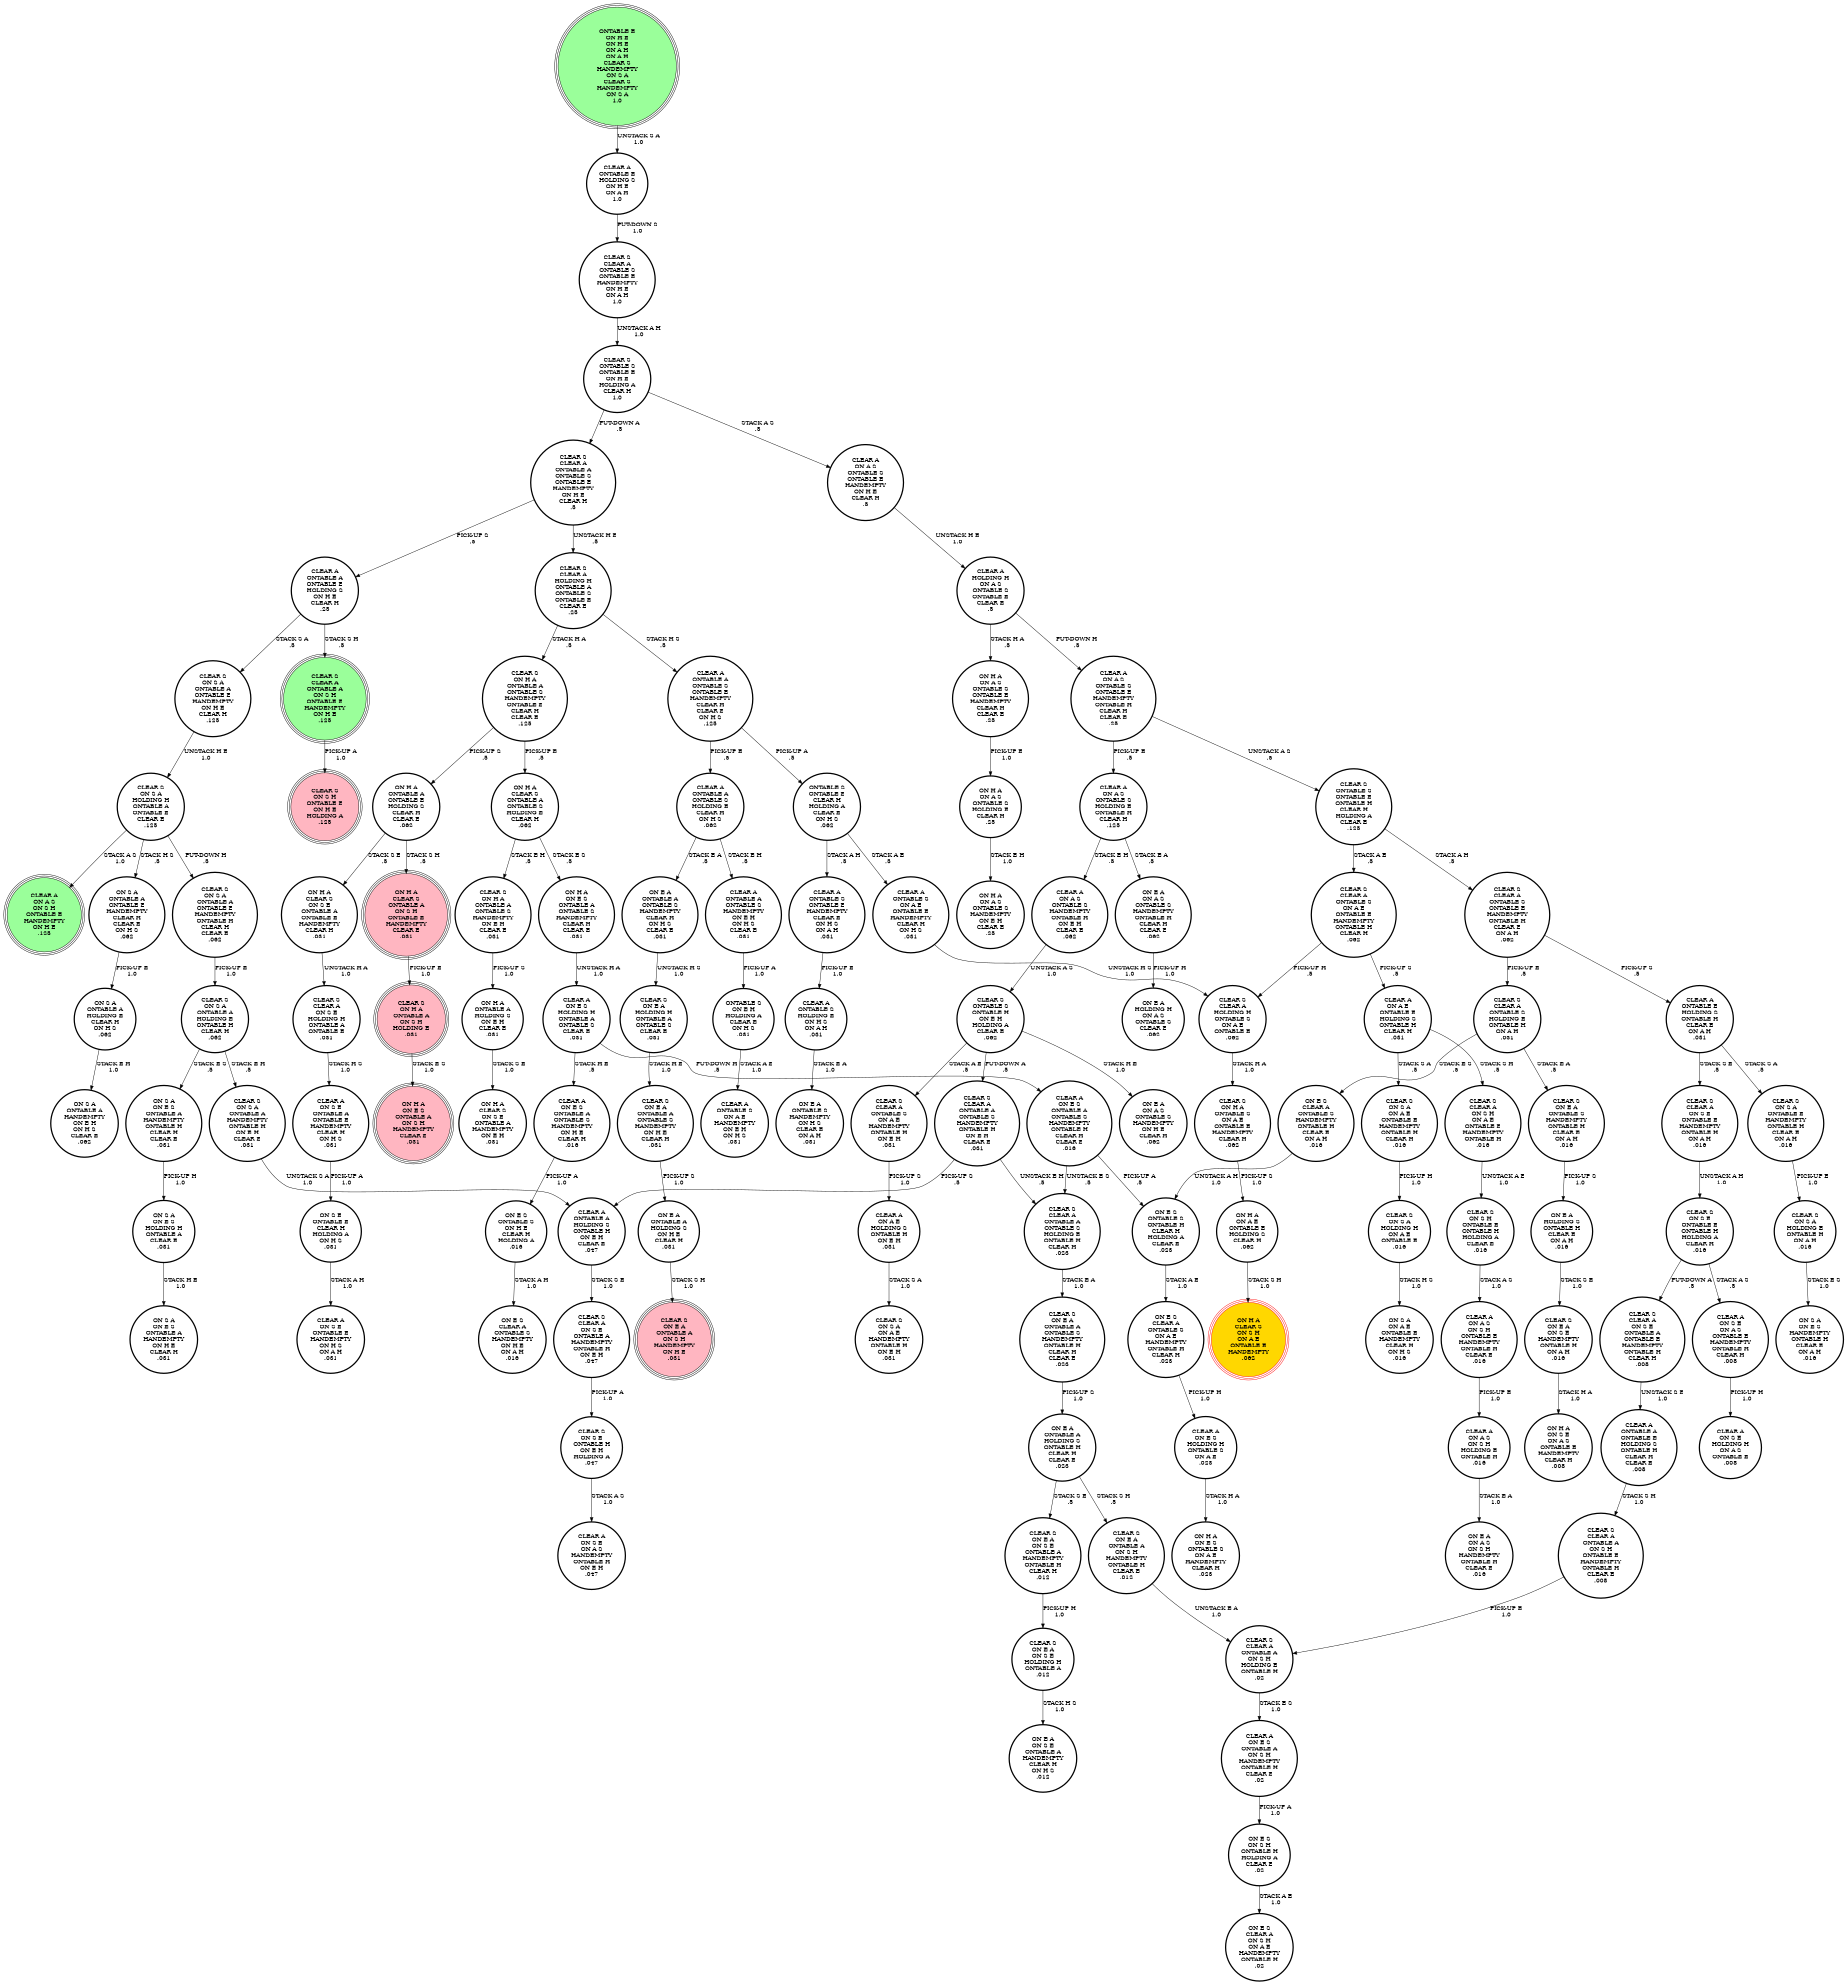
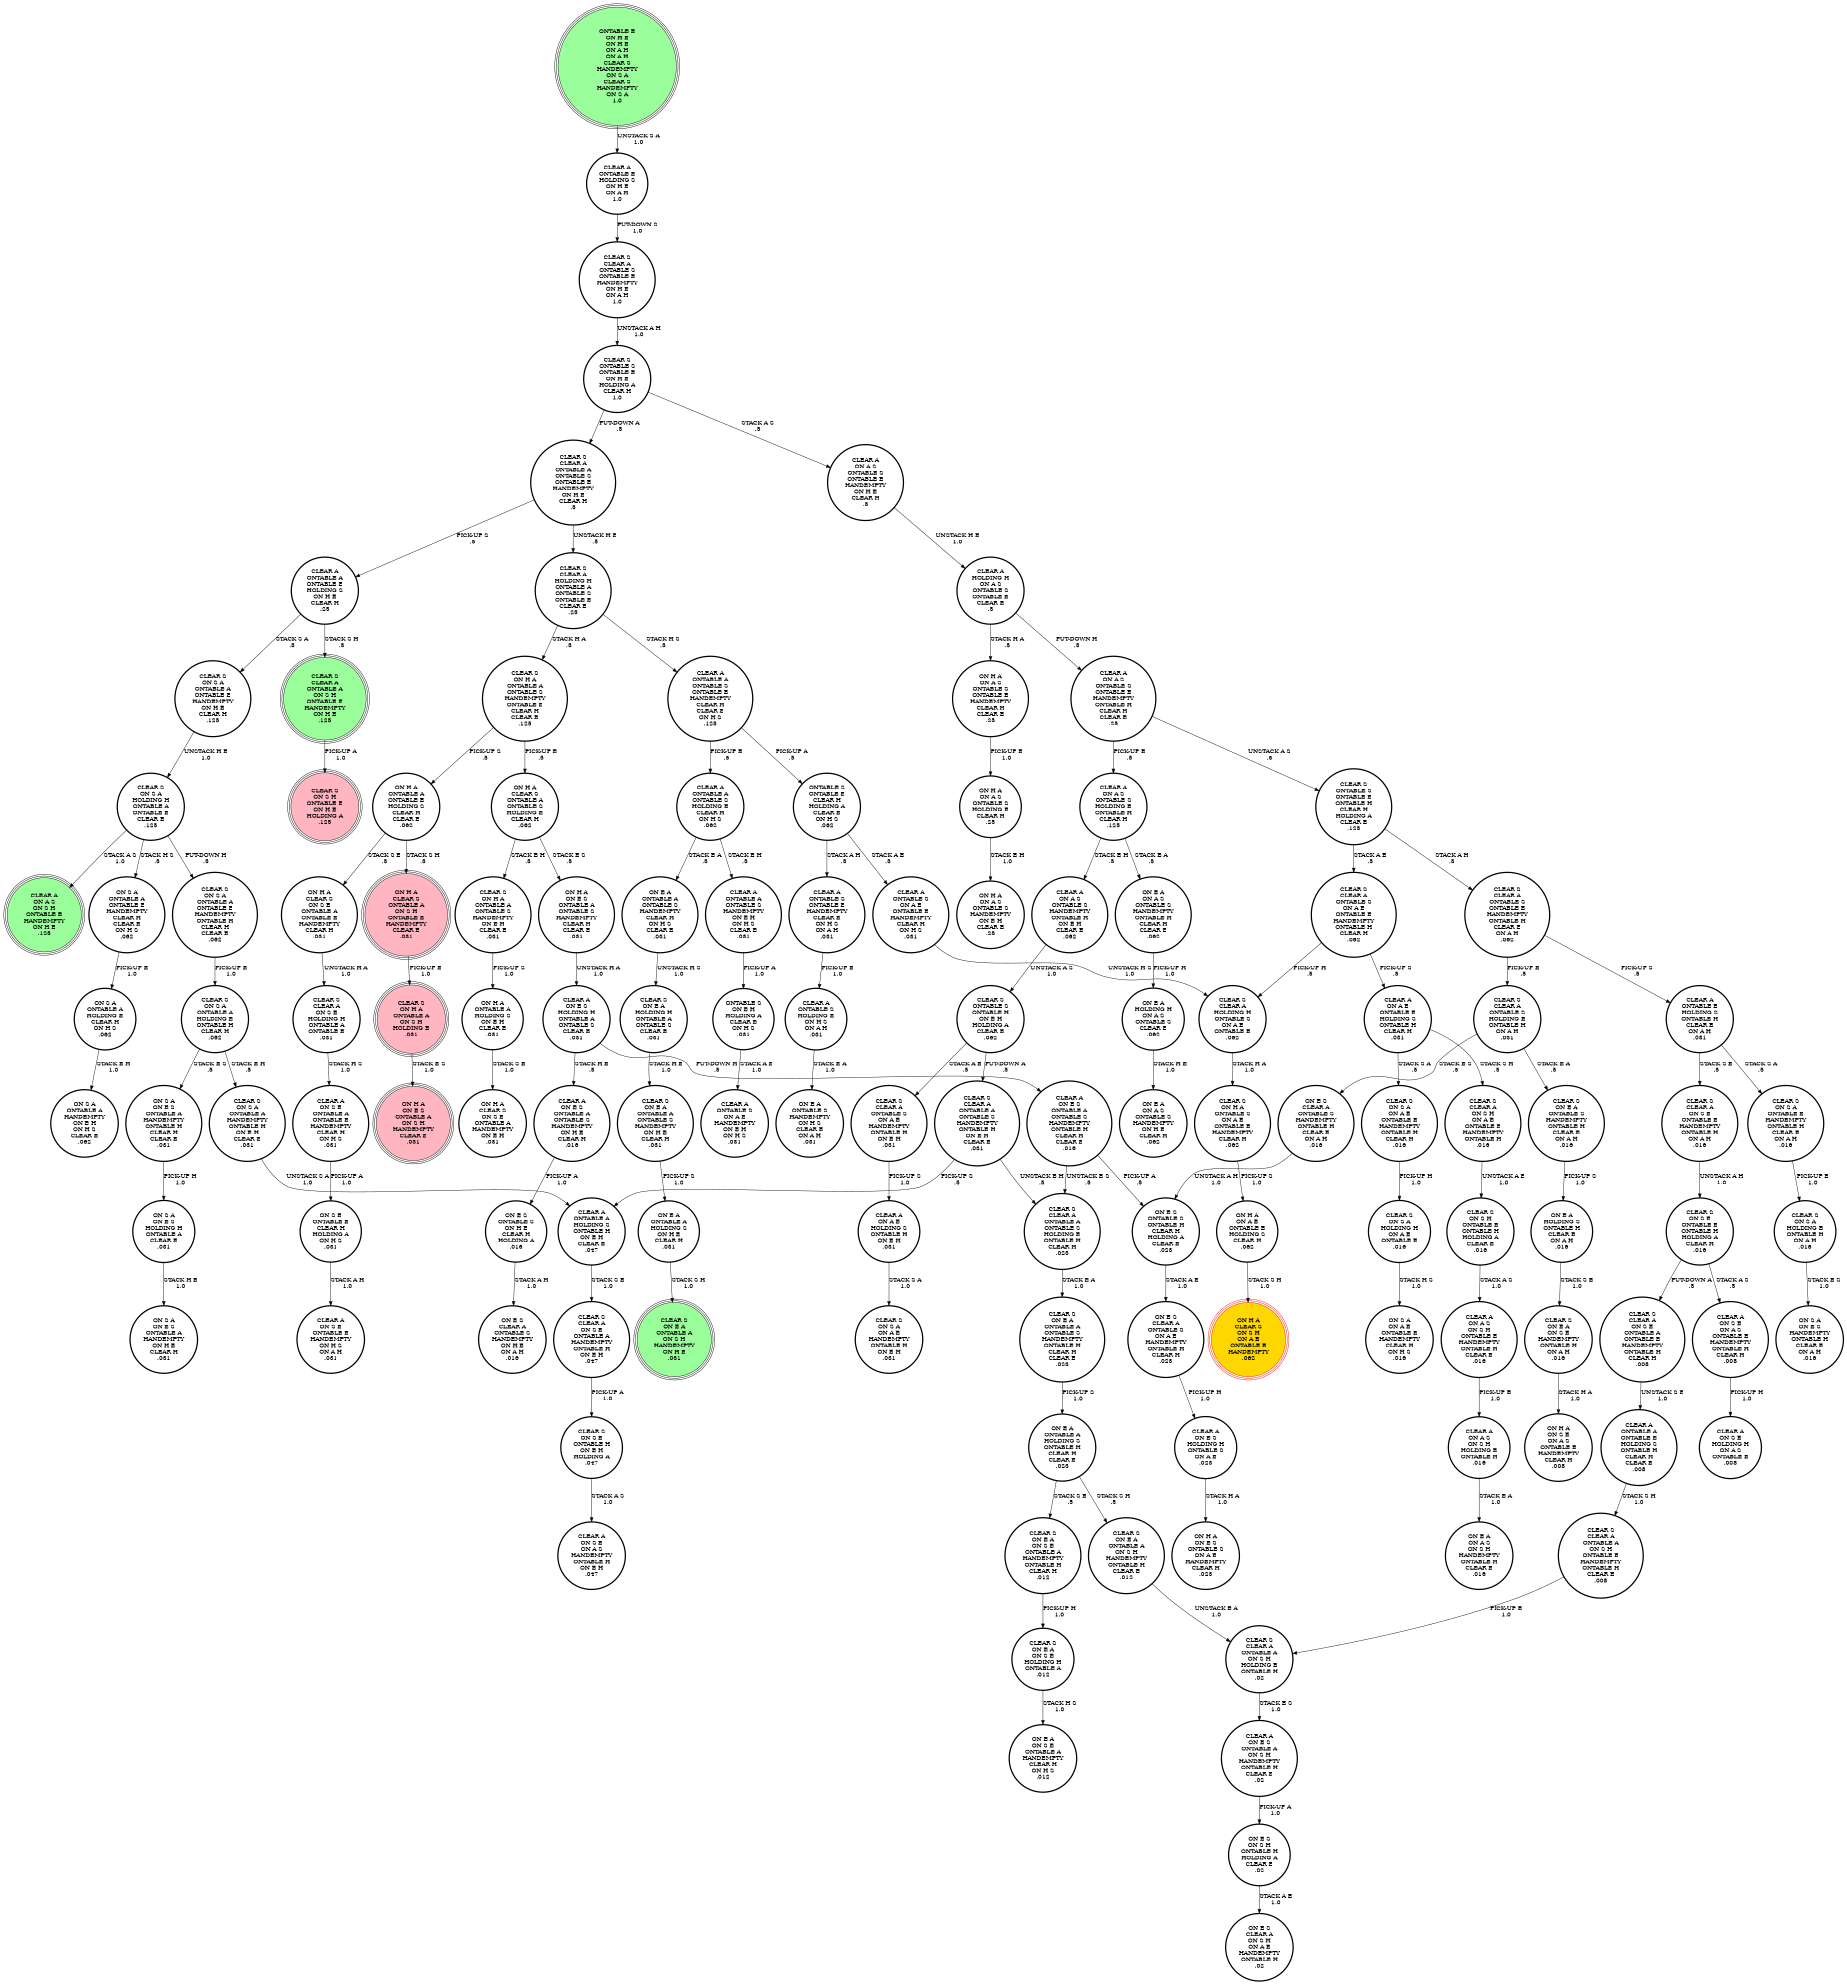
edge "CLEAR S ONTABLE S ONTABLE H ON E H HOLDING A CLEAR E .062" -> "ON E A ON A S ONTABLE S HANDEMPTY ON H E CLEAR H .062": now "ON E A HOLDING H ON A S ONTABLE S CLEAR E .062" -> "ON E A ON A S ONTABLE S HANDEMPTY ON H E CLEAR H .062"
node "CLEAR S ON E A ONTABLE A ON S H HANDEMPTY ON H E .031": fillcolor lightpink -> palegreen1
